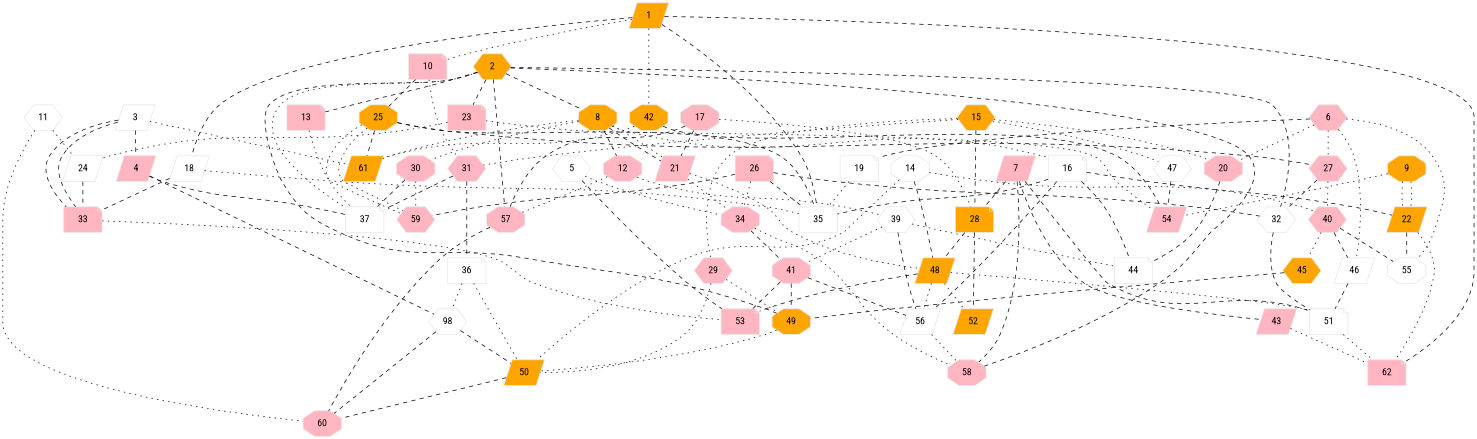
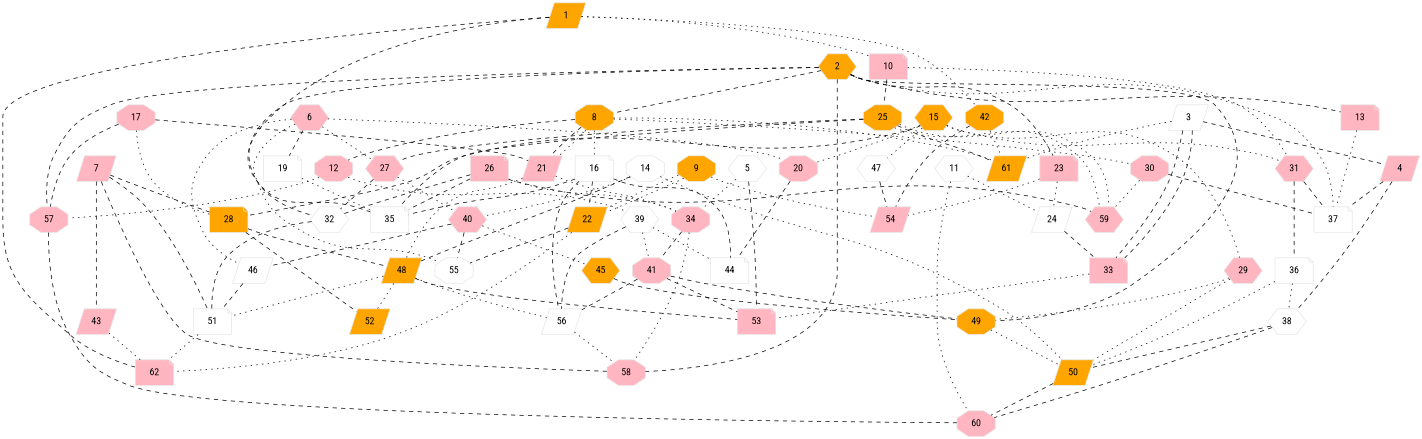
node "18": removed
node "98": label "98" -> "38"
